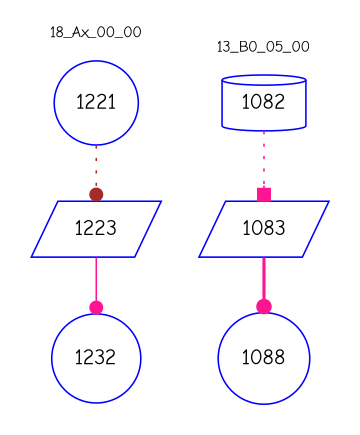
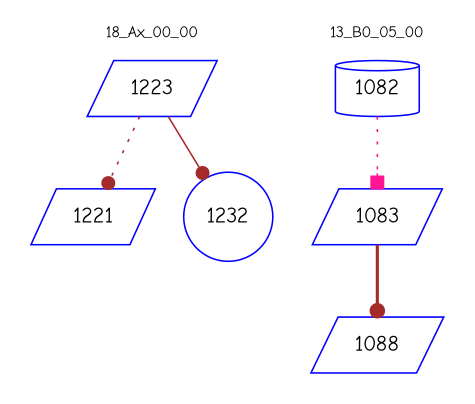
node "1221": shape circle -> parallelogram
edge "1221" -> "1223": reversed
edge "1223" -> "1232": color deeppink -> brown
edge "1083" -> "1088": color deeppink -> brown
node "1088": shape circle -> parallelogram
